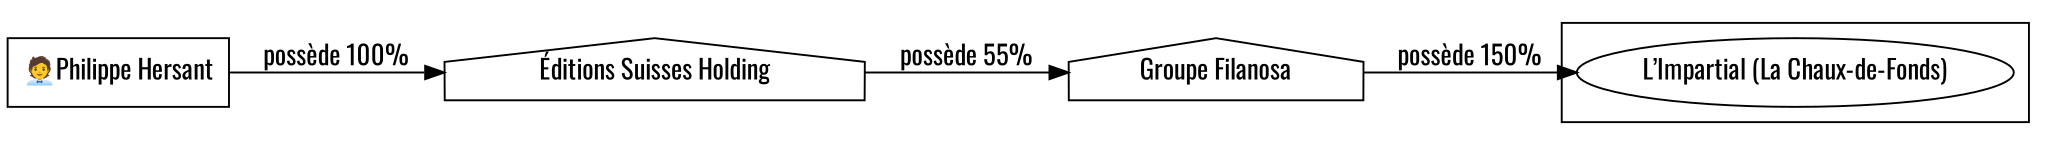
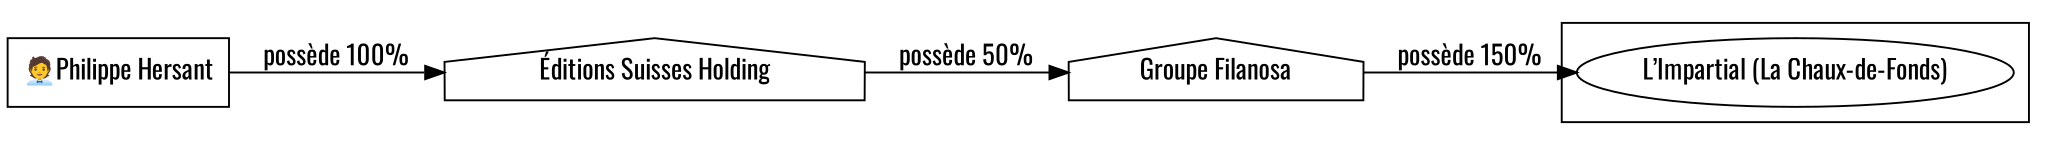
edge "Éditions Suisses Holding" -> "Groupe Filanosa": label "possède 55%" -> "possède 50%"
